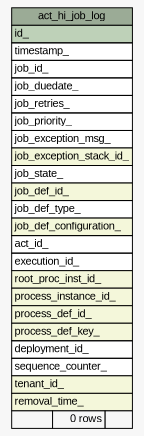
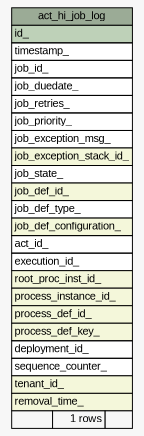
node "act_hi_job_log": text "0 rows" -> "1 rows"
